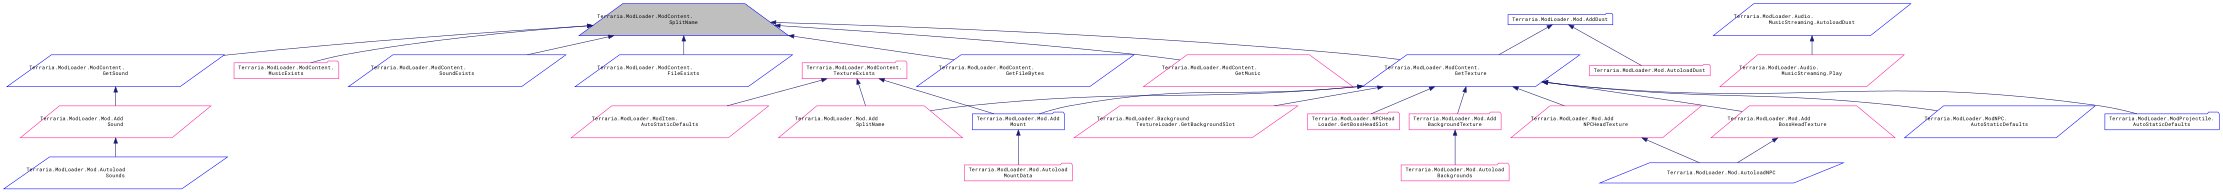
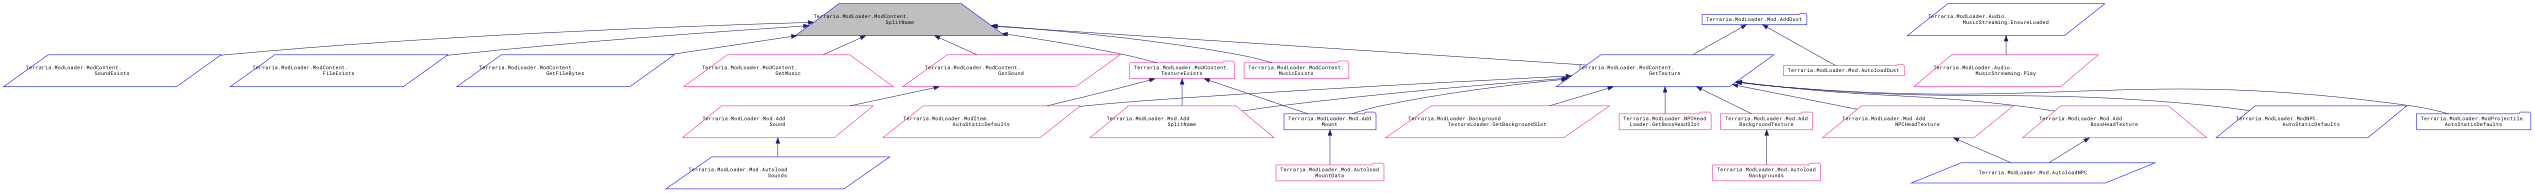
node "Terraria.ModLoader.Audio. MusicStreaming.AutoloadDust": label "Terraria.ModLoader.Audio. MusicStreaming.AutoloadDust" -> "Terraria.ModLoader.Audio. MusicStreaming.EnsureLoaded"
edge "Terraria.ModLoader.ModContent. TextureExists" -> "Terraria.ModLoader.ModContent. SplitName": added
node "Terraria.ModLoader.ModContent. GetSound": color blue -> deeppink
edge "Terraria.ModLoader.ModItem. AutoStaticDefaults" -> "Terraria.ModLoader.ModContent. GetTexture": added
